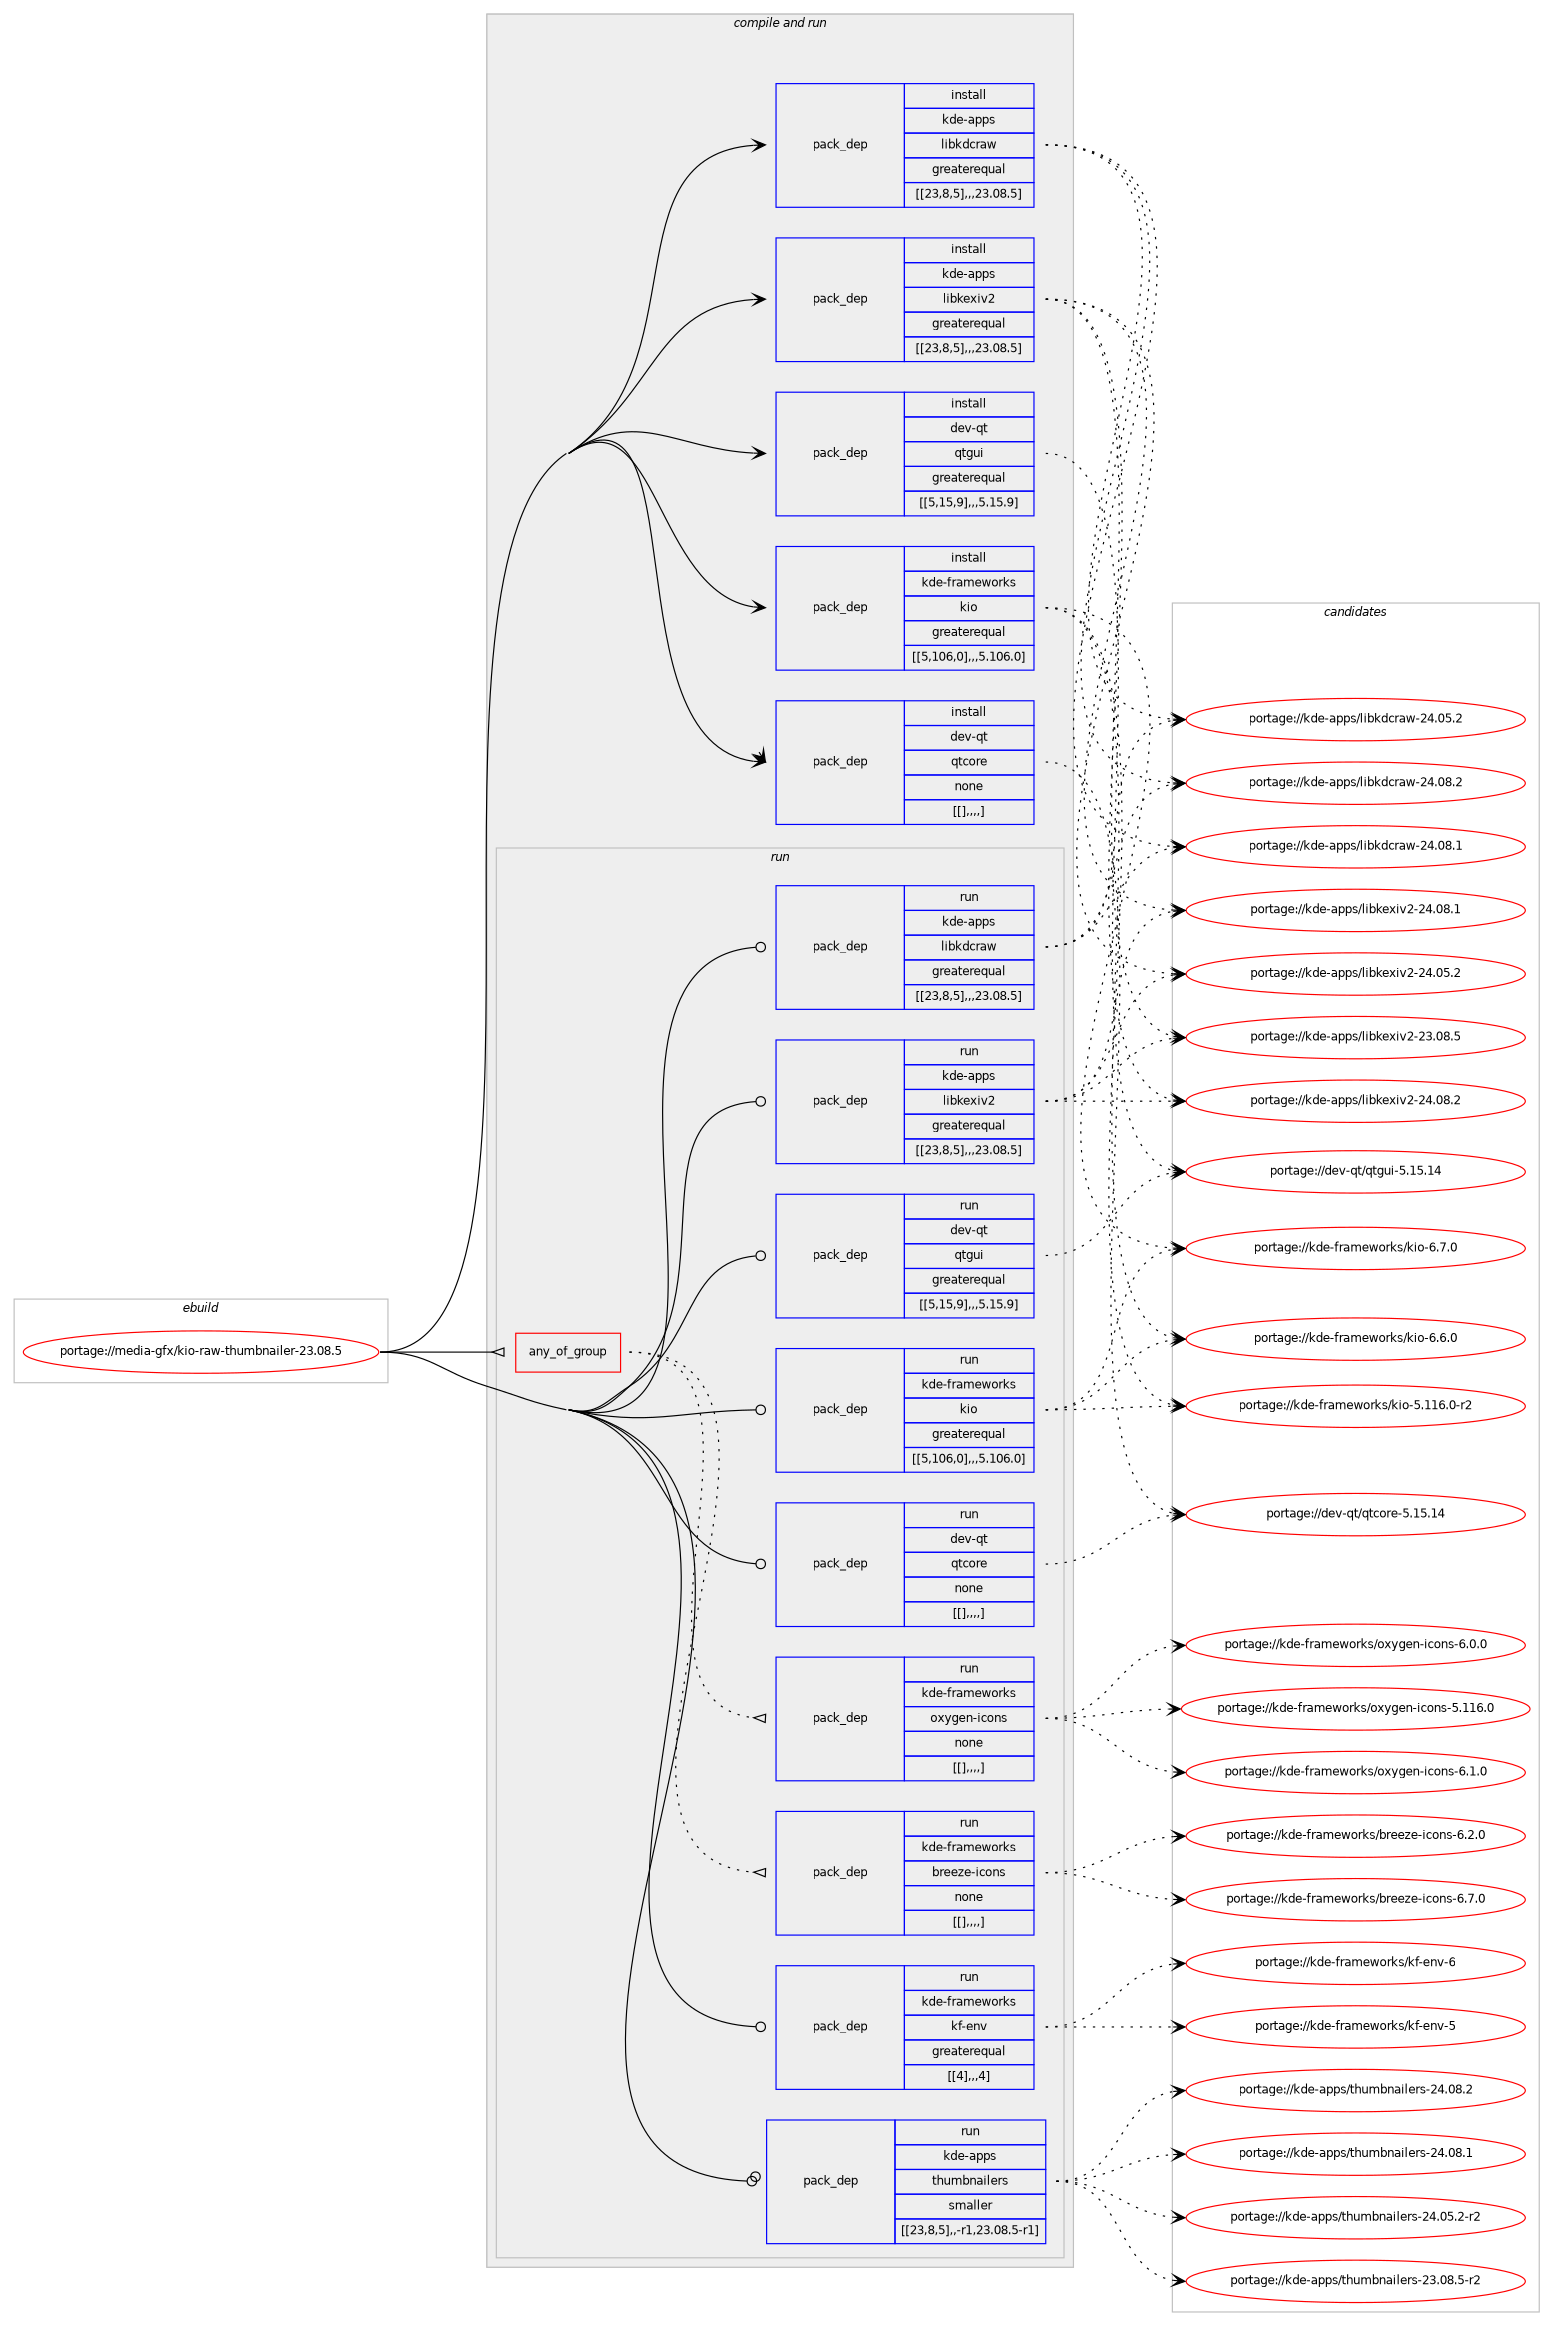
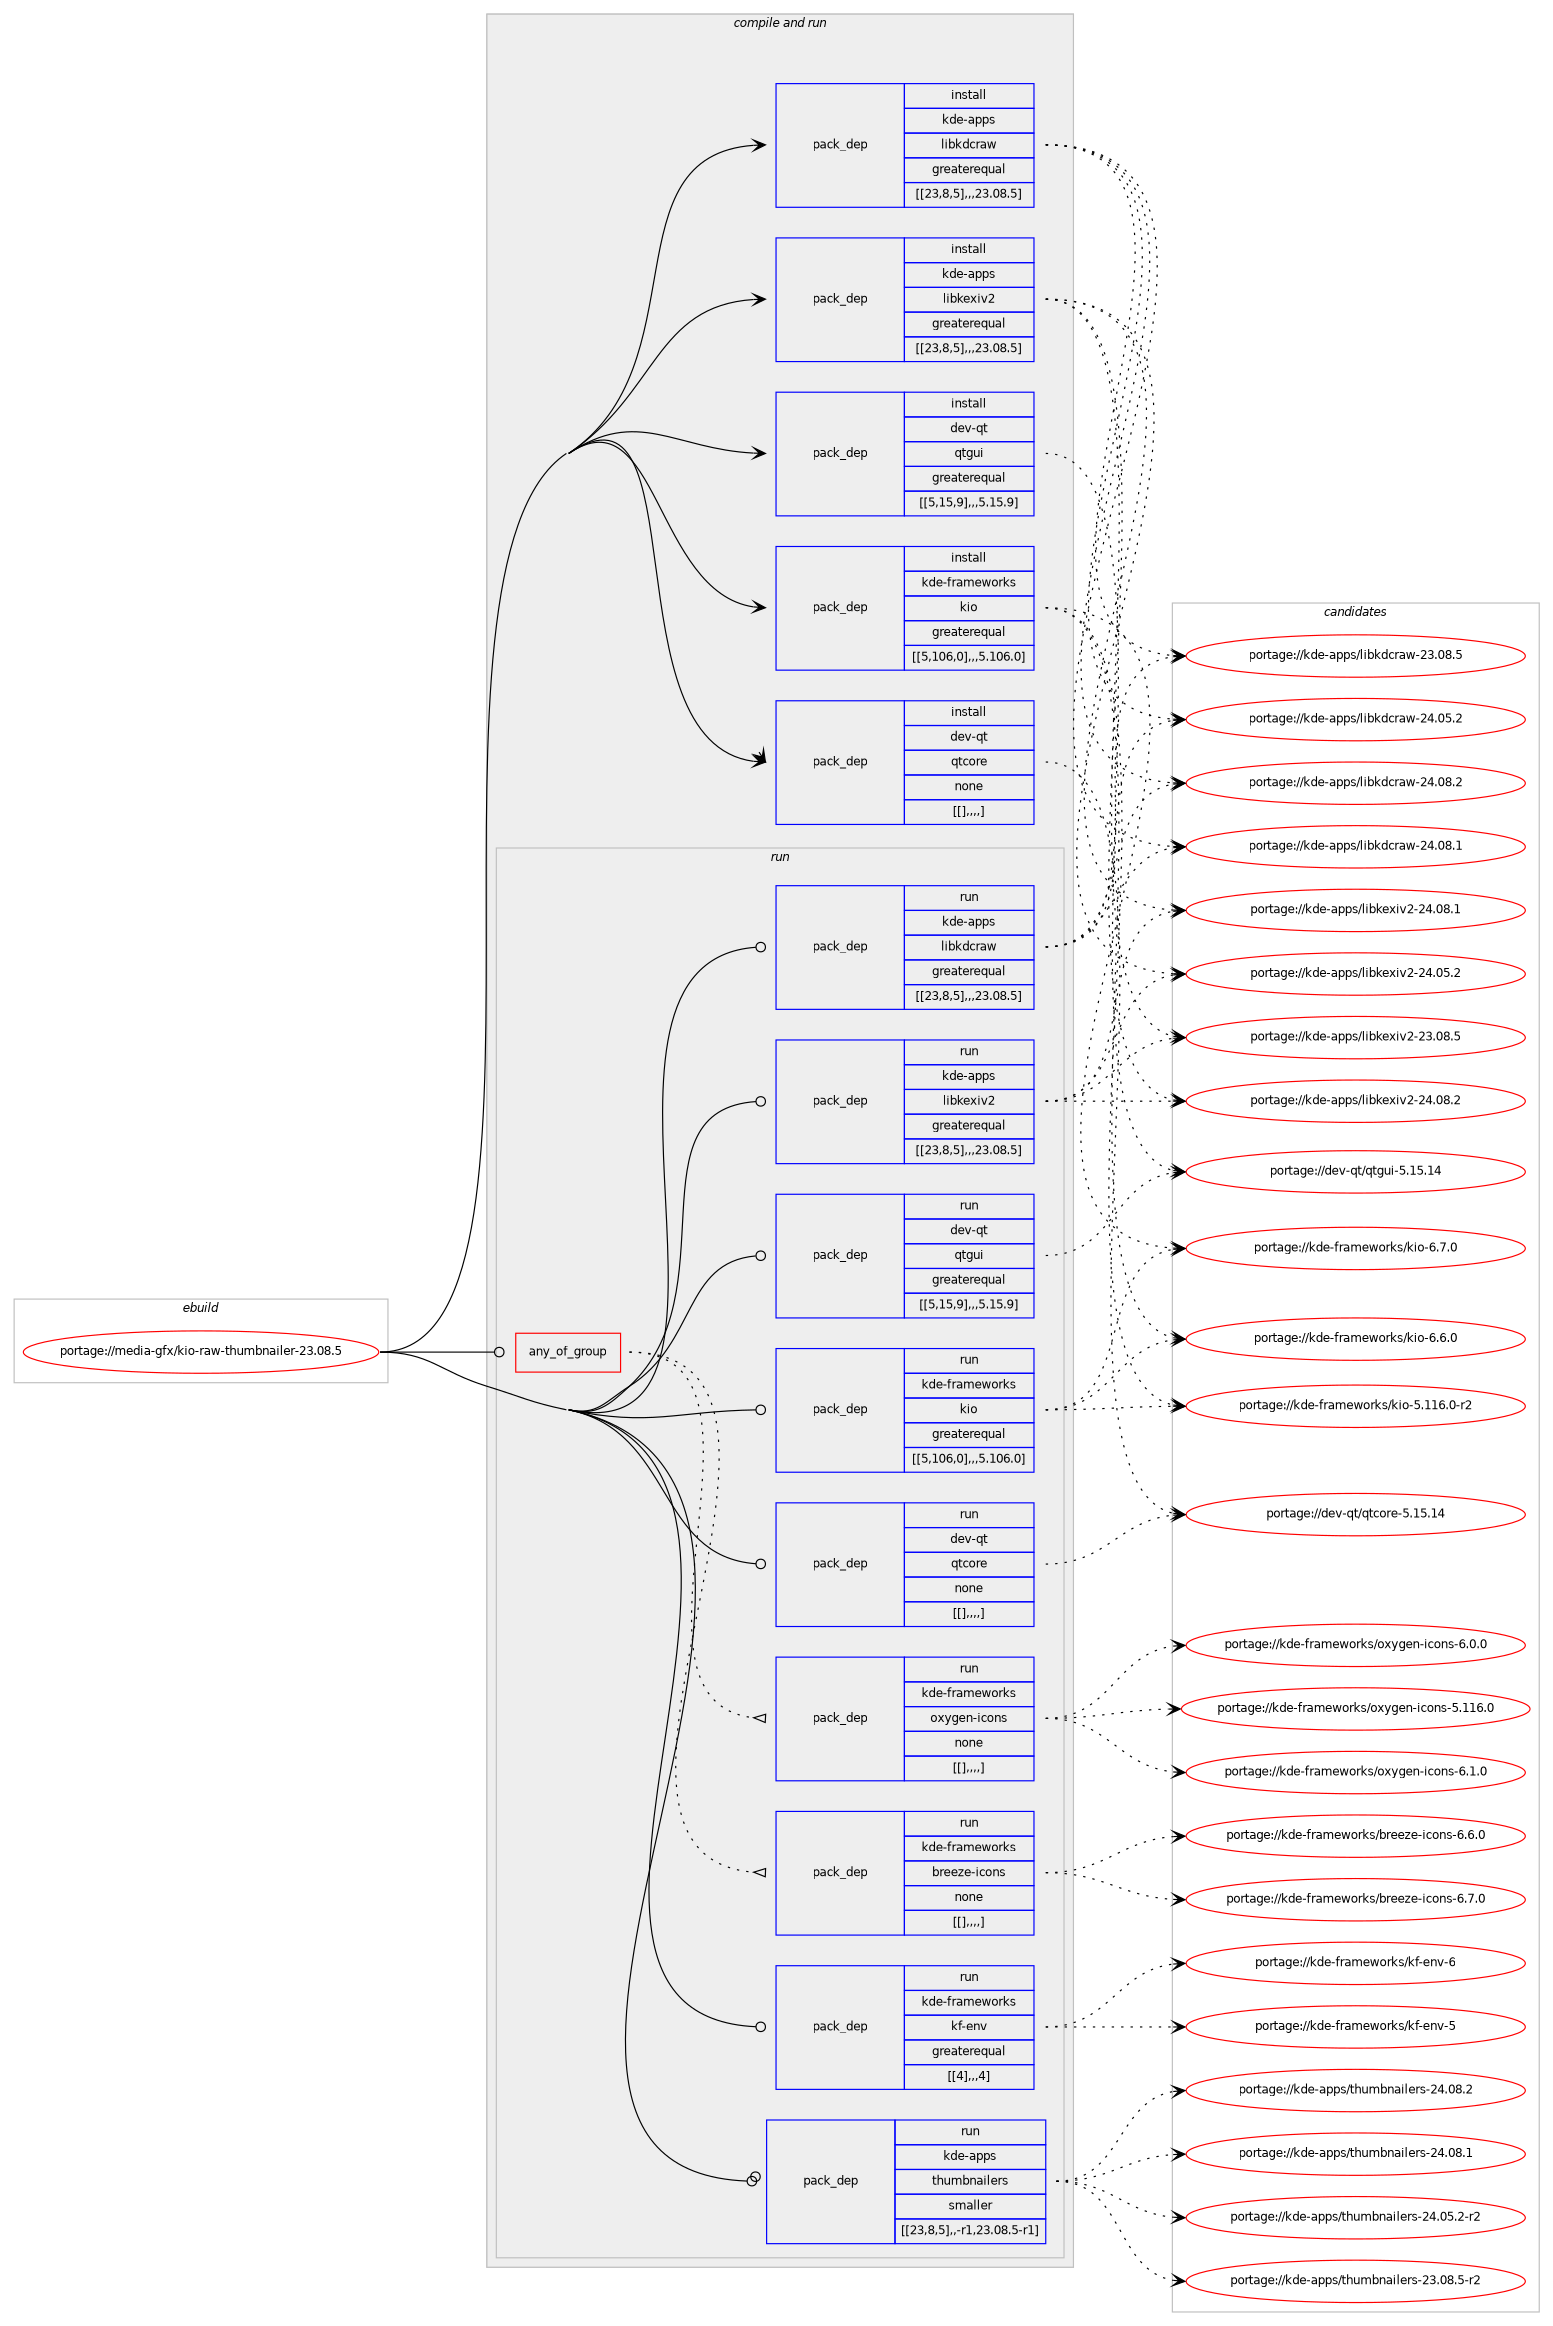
node "portage://kde-apps/libkdcraw-23.08.5": added
edge "portage://media-gfx/kio-raw-thumbnailer-23.08.5" -> "any_of_group": arrowhead oinv -> odot
node "portage://kde-frameworks/breeze-icons-6.2.0": label "portage://kde-frameworks/breeze-icons-6.2.0" -> "portage://kde-frameworks/breeze-icons-6.6.0"
